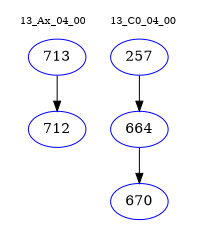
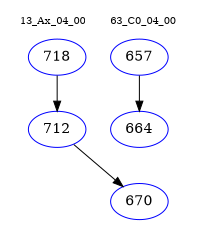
cluster "13_C0_04_00": label "13_C0_04_00" -> "63_C0_04_00"
node "713": label "713" -> "718"
node "257": label "257" -> "657"
edge "664" -> "670": now "712" -> "670"
